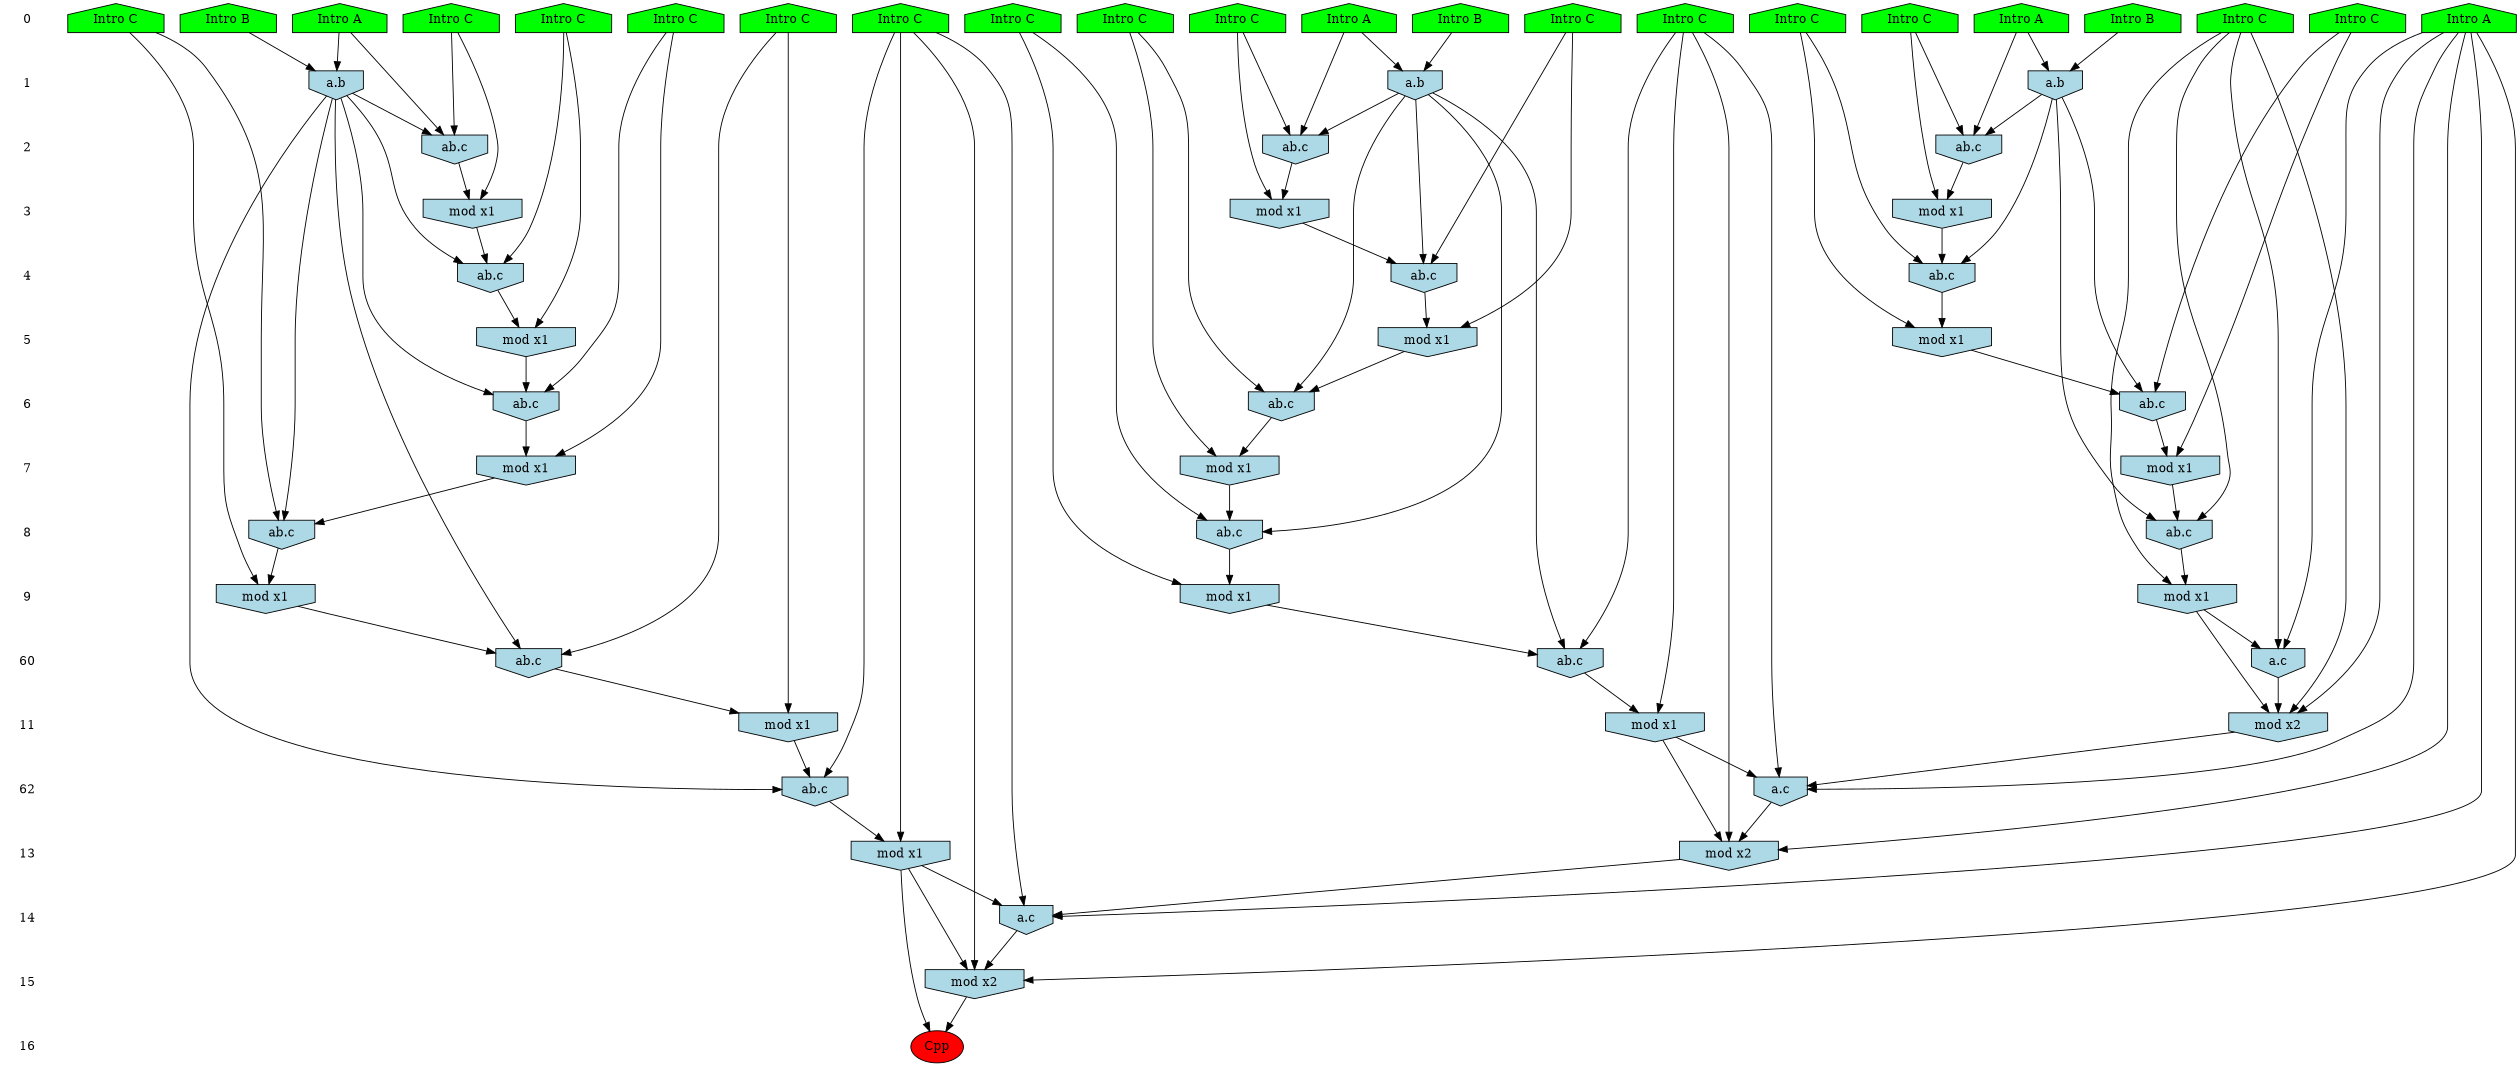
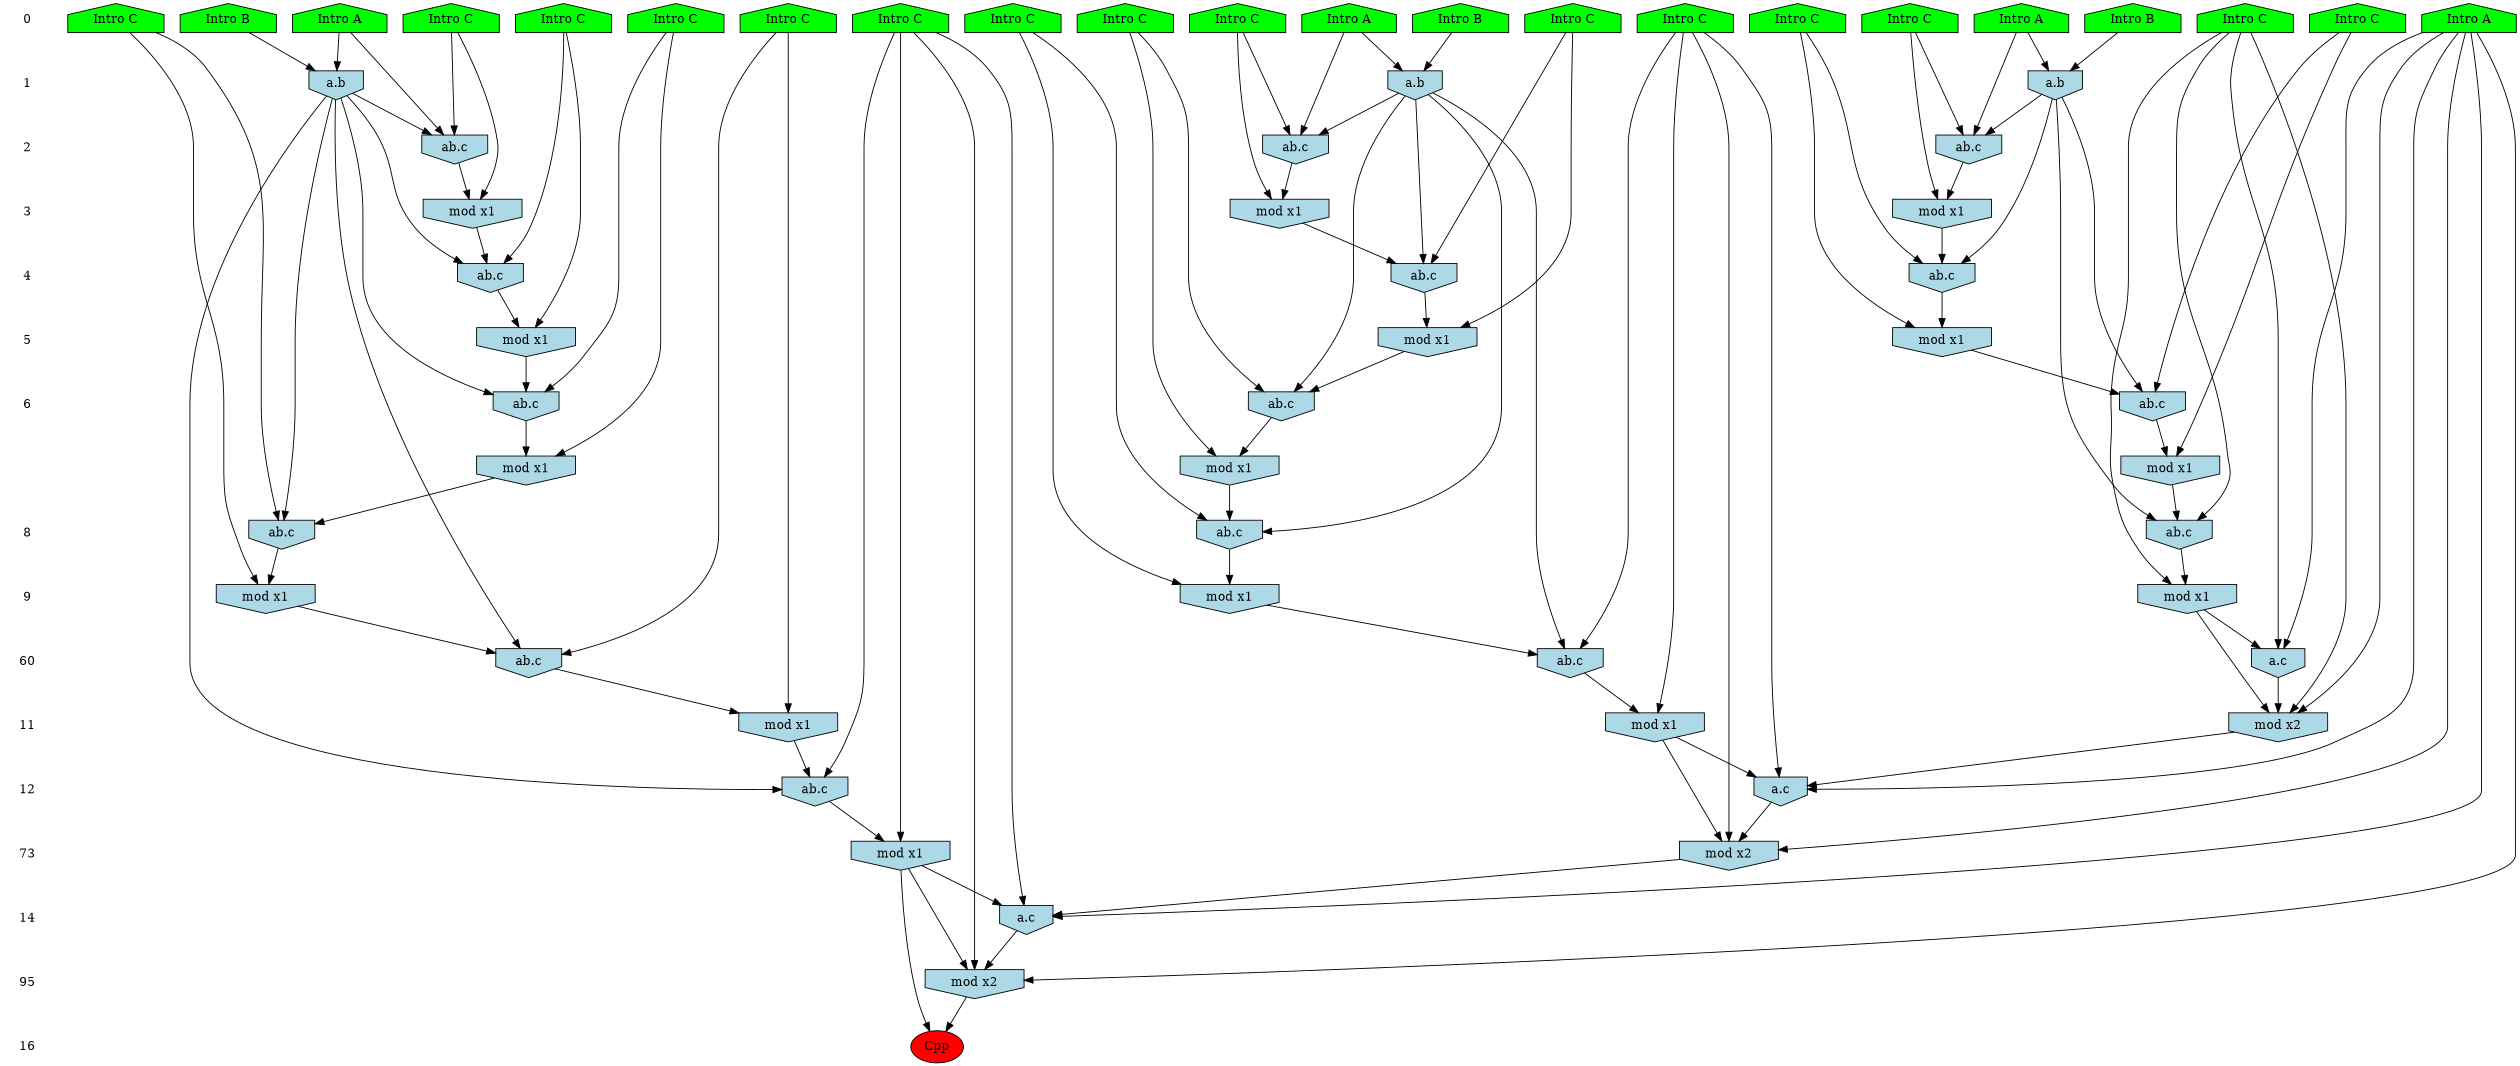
node "7": removed
node "62": label "62" -> "12"
node "13": label "13" -> "73"
node "15": label "15" -> "95"
